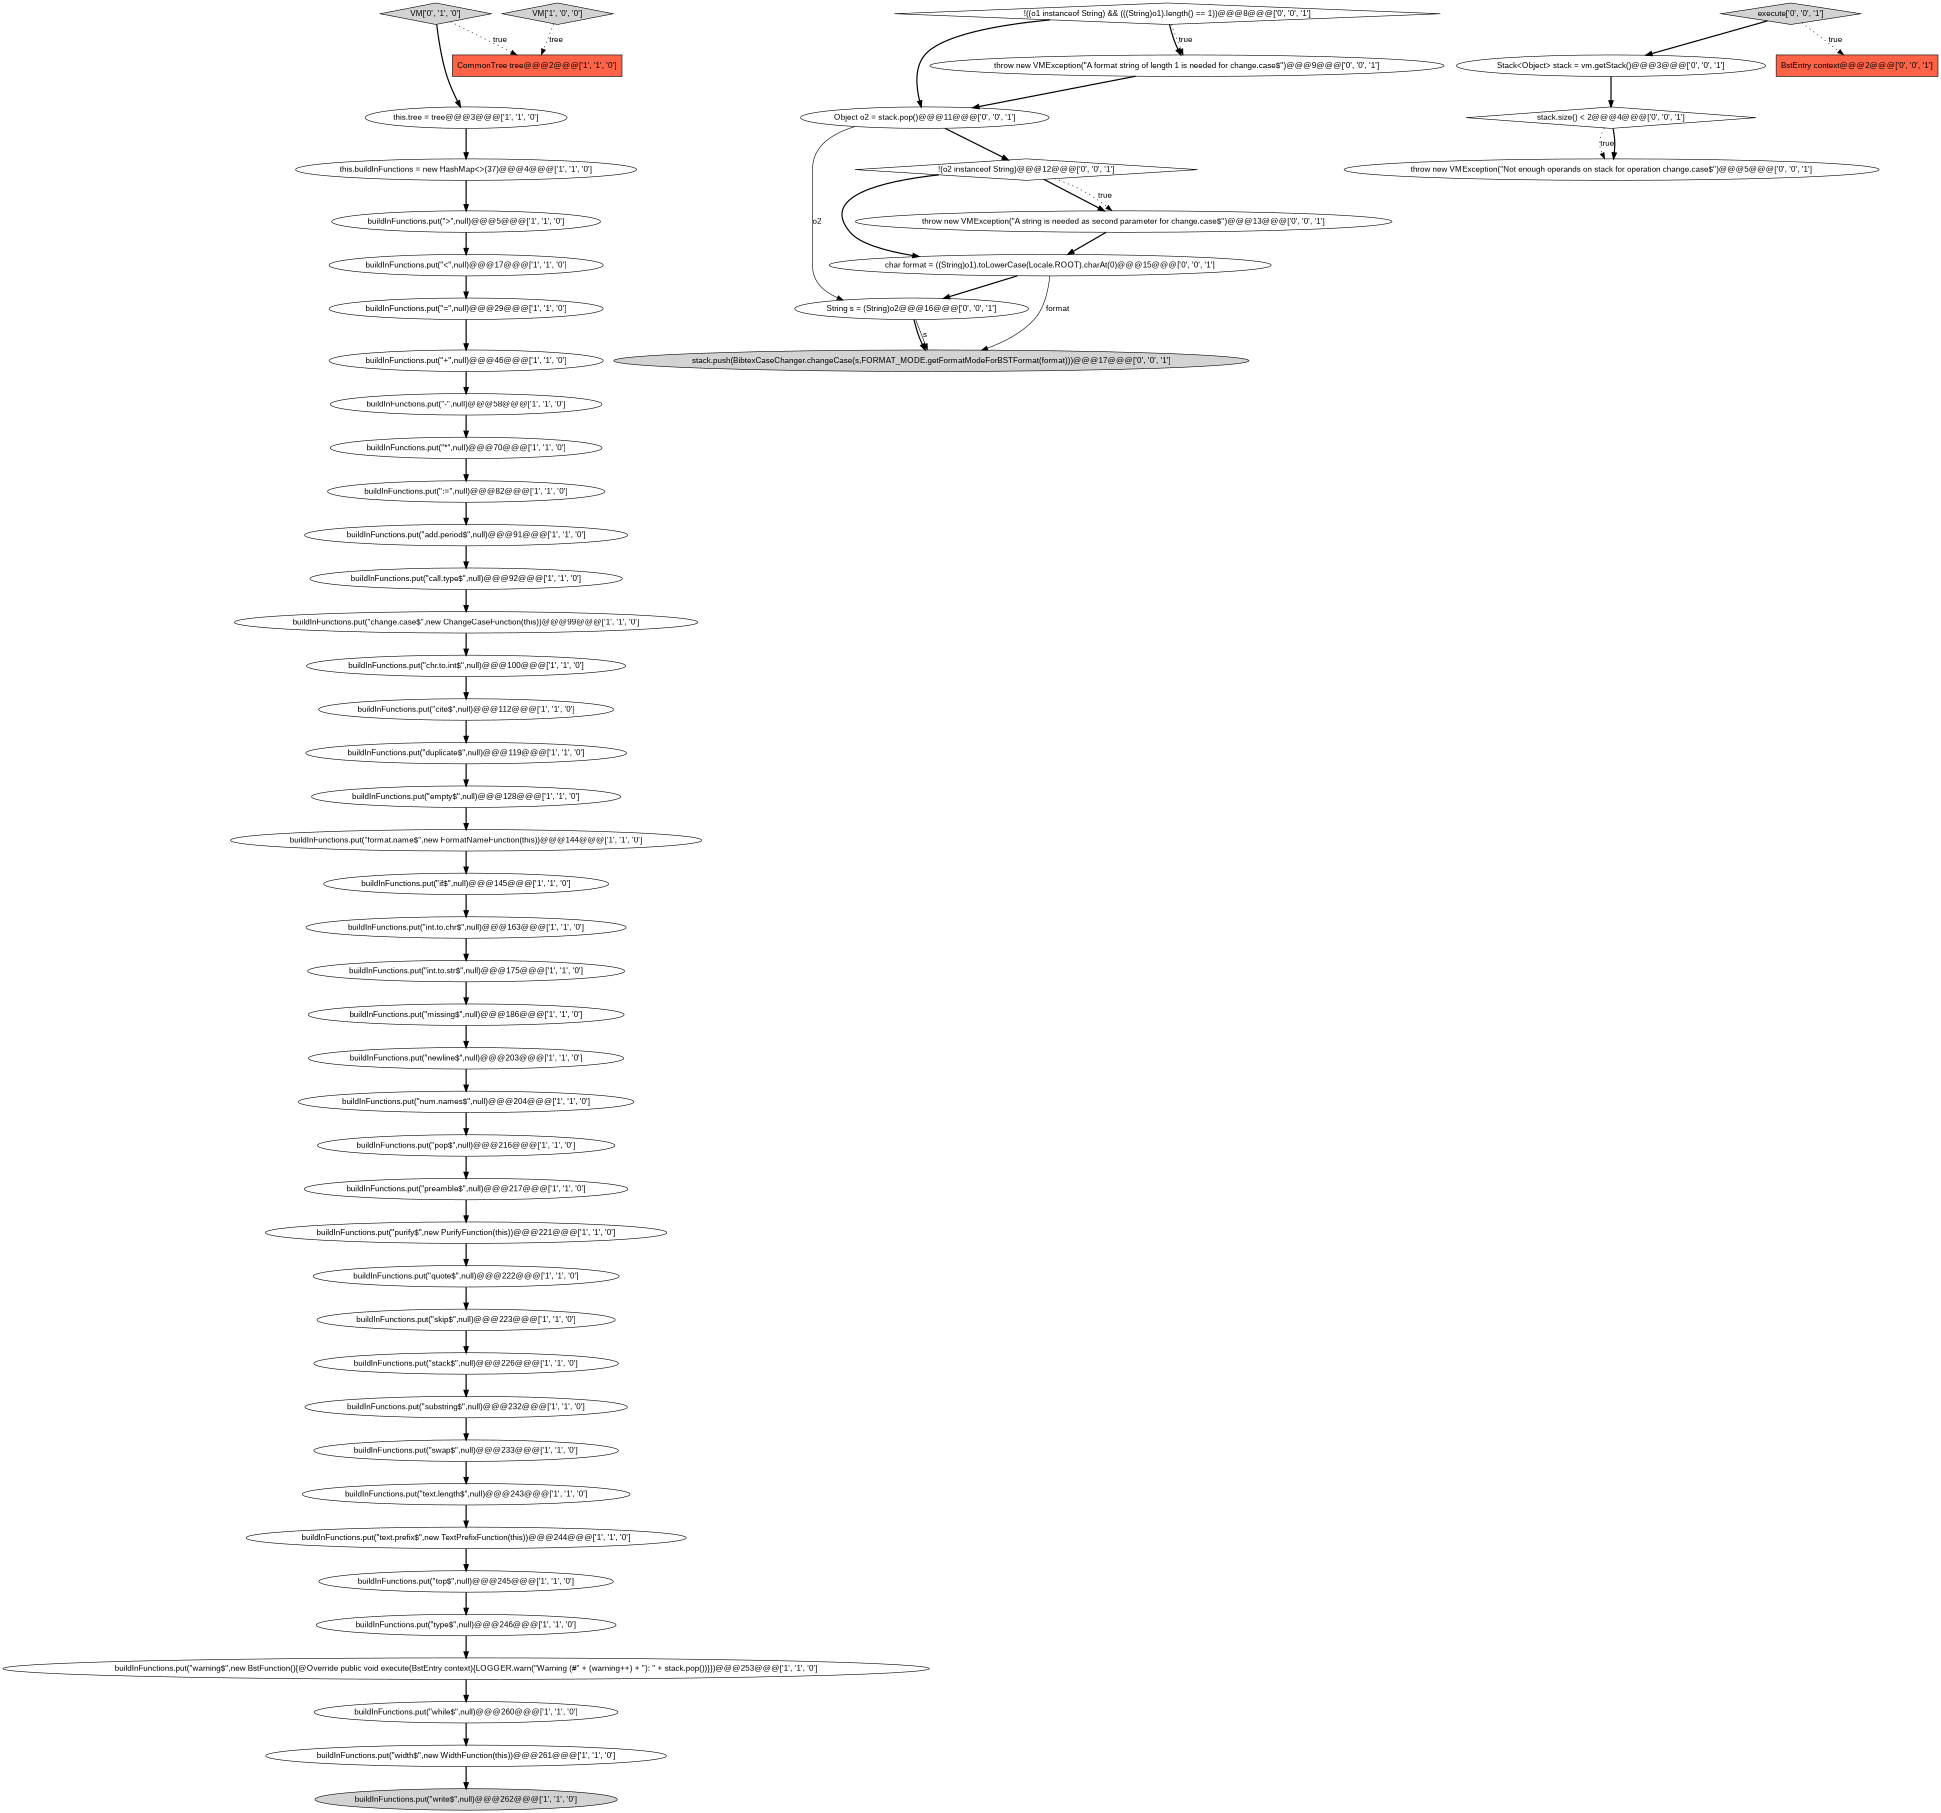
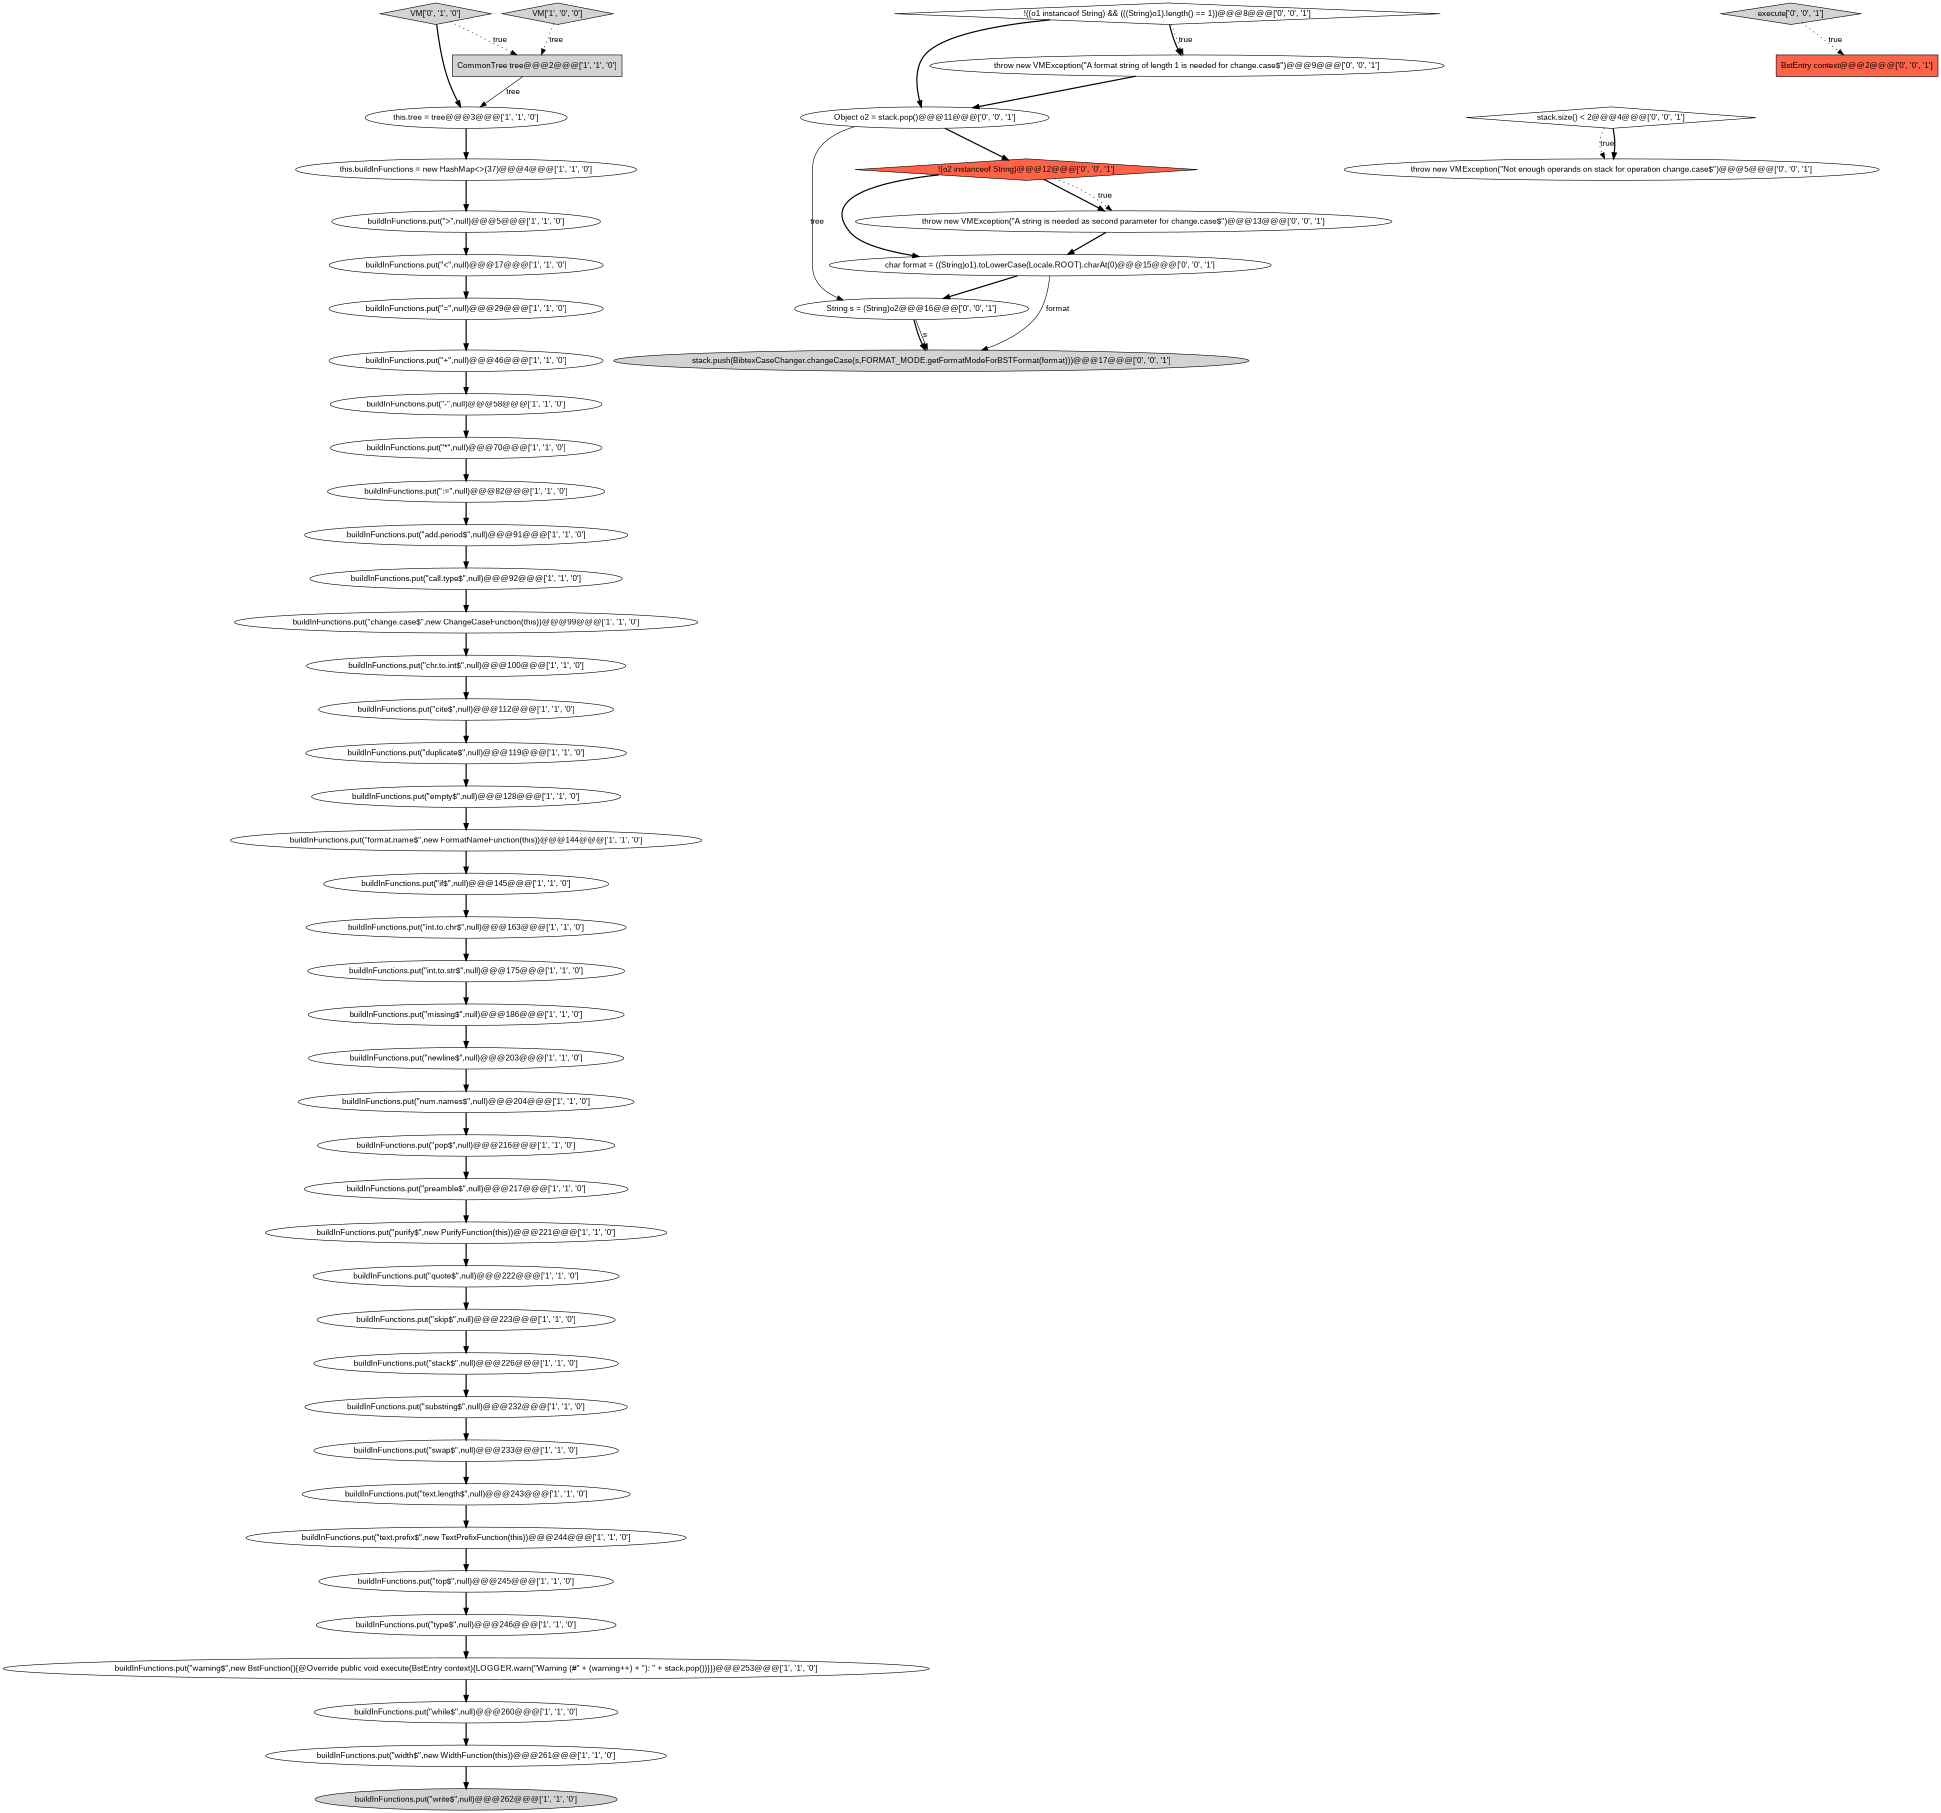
node "CommonTree tree@@@2@@@['1', '1', '0']": fillcolor tomato -> lightgray
node "Stack<Object> stack = vm.getStack()@@@3@@@['0', '0', '1']": removed
edge "CommonTree tree@@@2@@@['1', '1', '0']" -> "this.tree = tree@@@3@@@['1', '1', '0']": added, label "tree"
node "!(o2 instanceof String)@@@12@@@['0', '0', '1']": fillcolor white -> tomato
edge "Object o2 = stack.pop()@@@11@@@['0', '0', '1']" -> "String s = (String)o2@@@16@@@['0', '0', '1']": label "o2" -> "tree"
